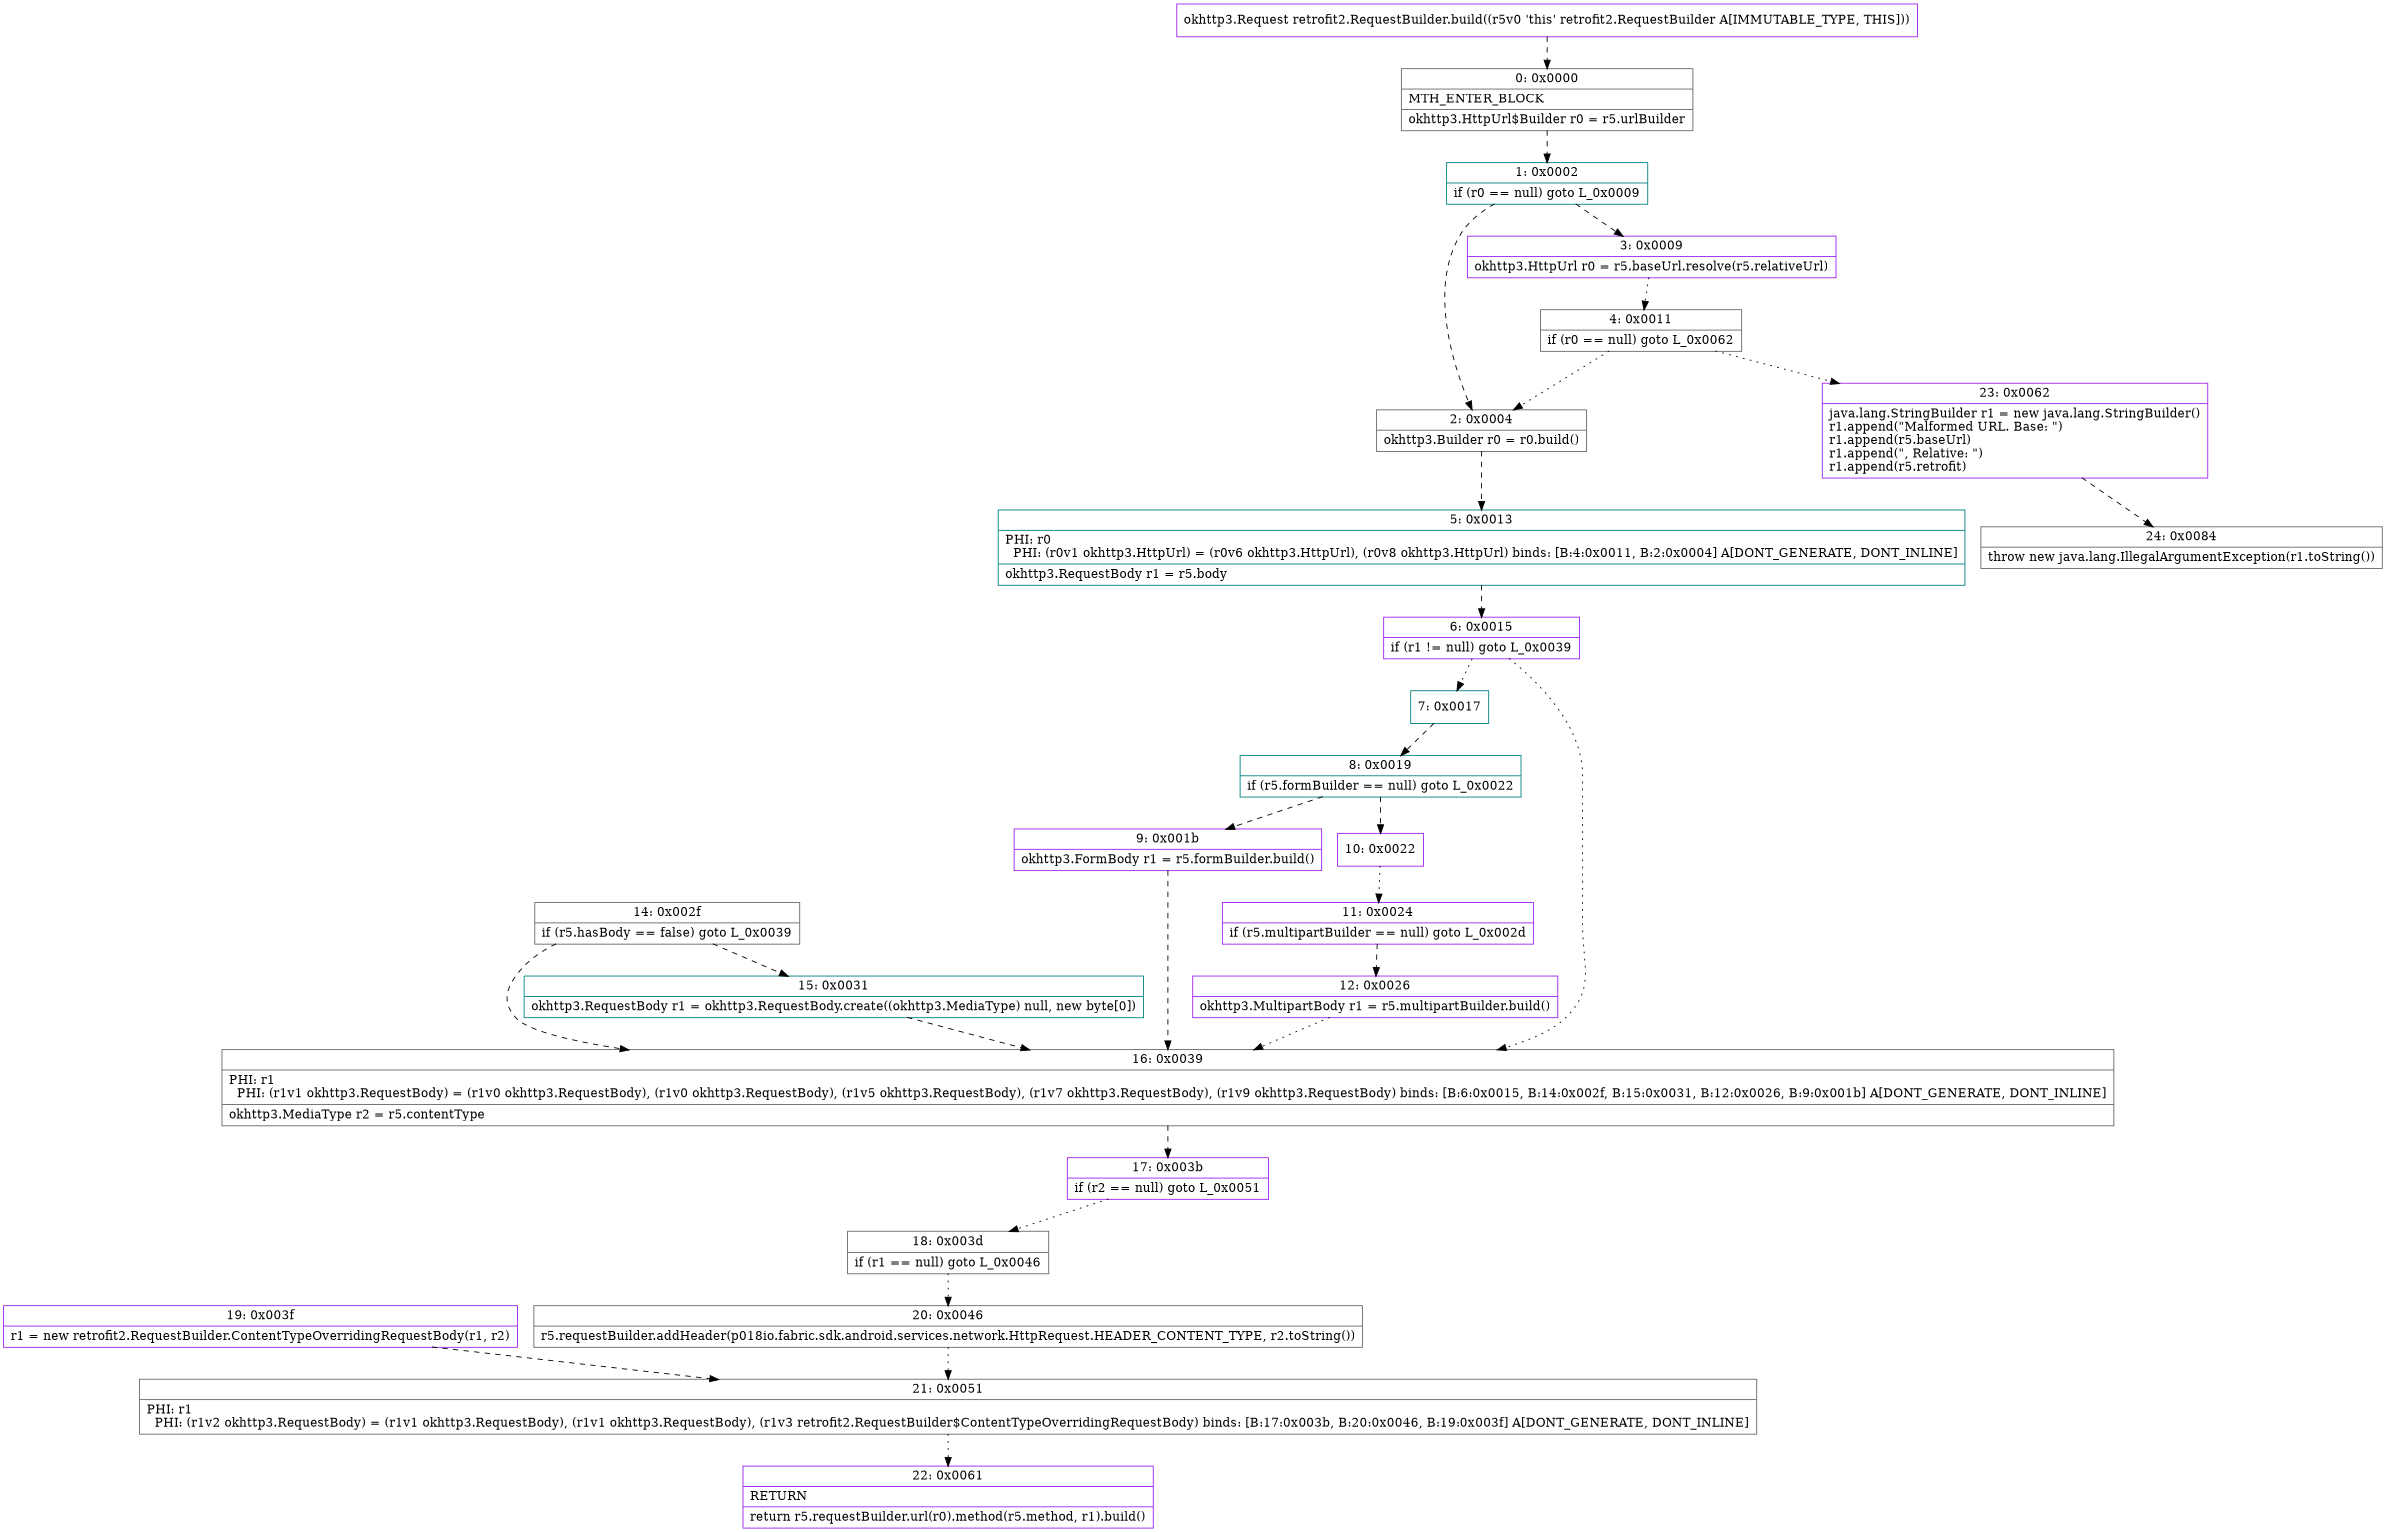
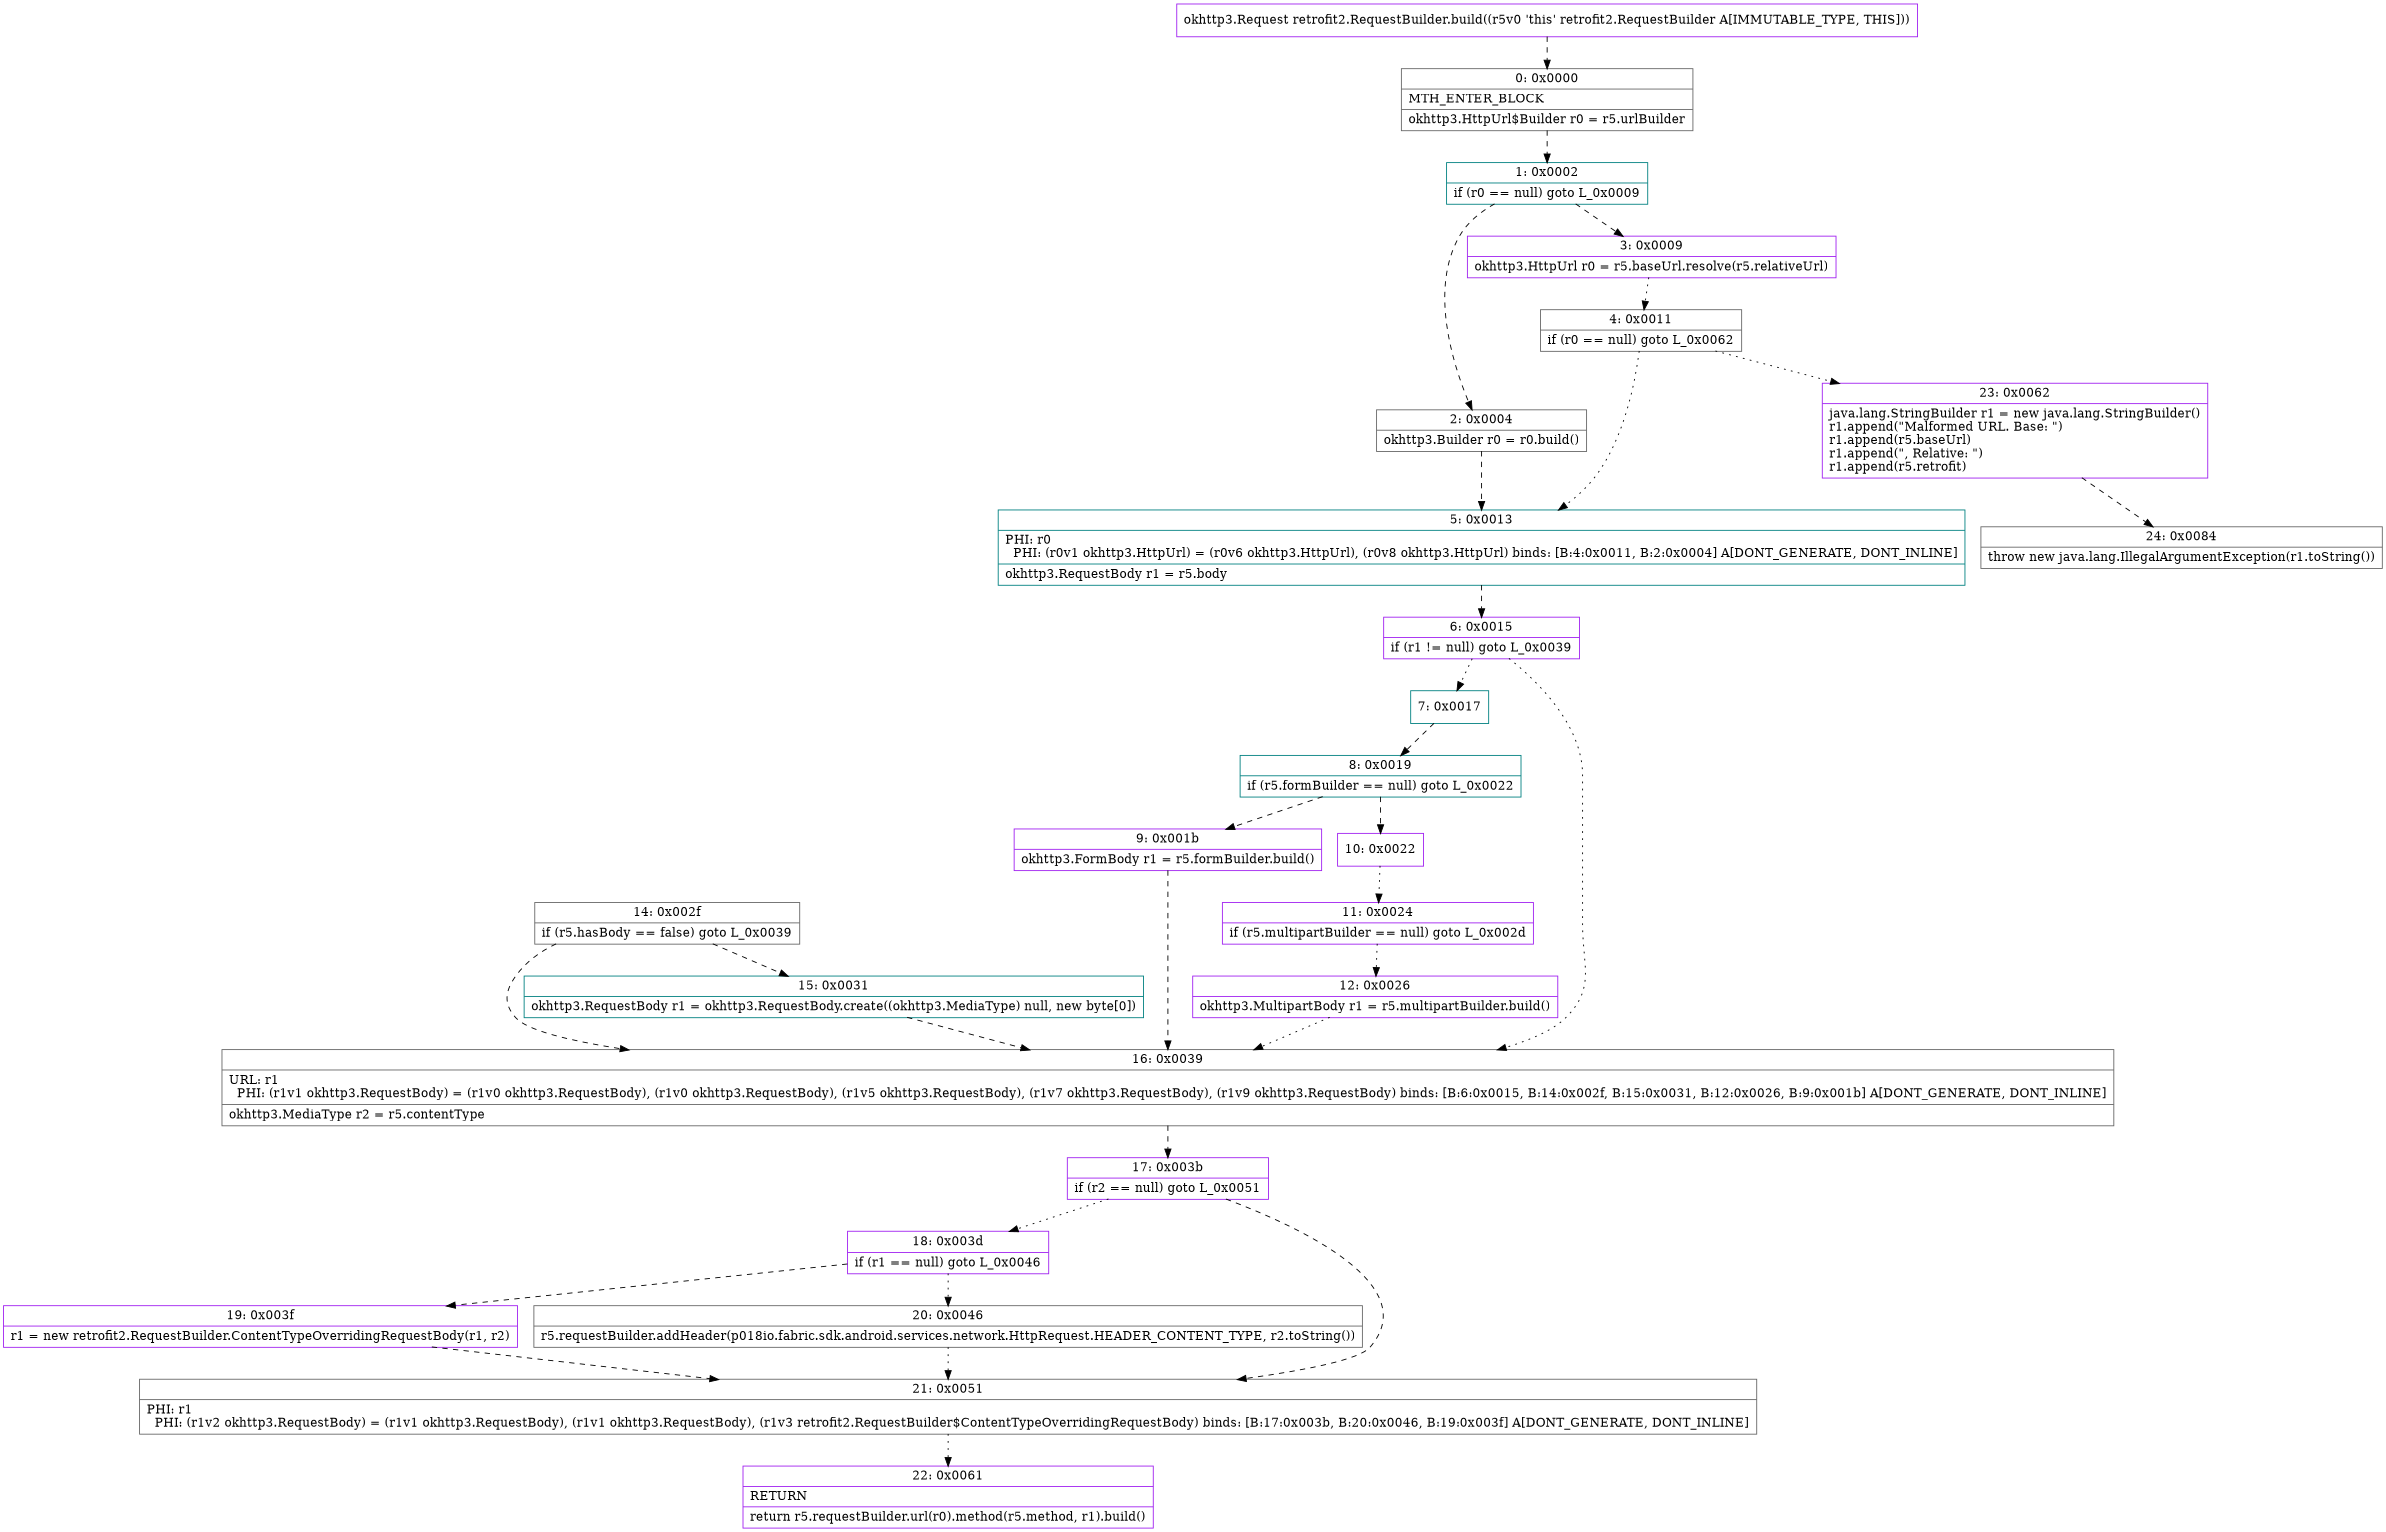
edge "4: 0x0011" -> "2: 0x0004": now "4: 0x0011" -> "5: 0x0013"
edge "11: 0x0024" -> "12: 0x0026": style dashed -> dotted
node "16: 0x0039": text "PHI: r1" -> "URL: r1"
node "18: 0x003d": color gray40 -> purple
edge "18: 0x003d" -> "19: 0x003f": added
edge "17: 0x003b" -> "21: 0x0051": added
